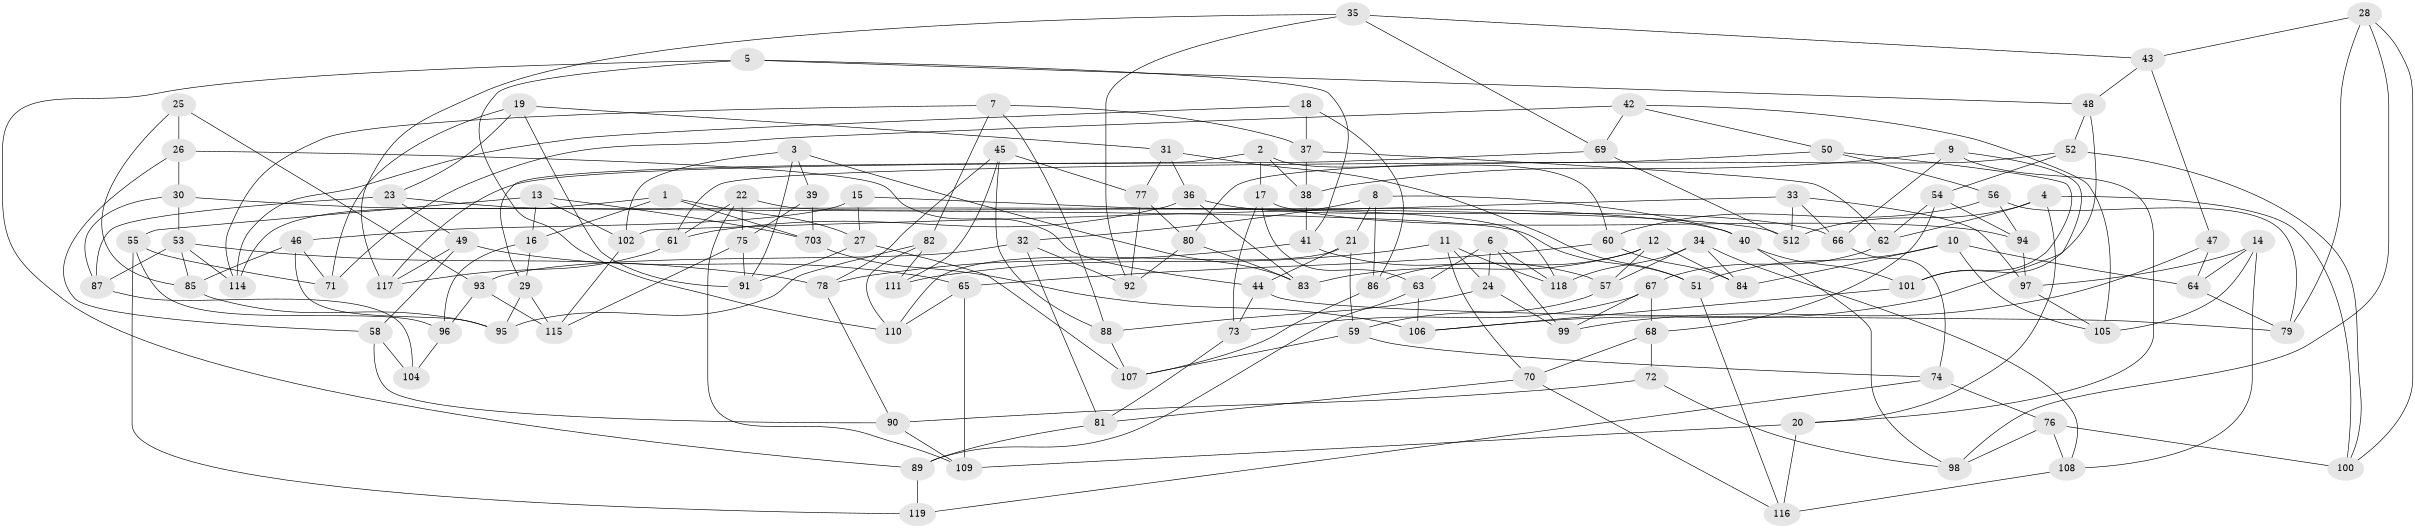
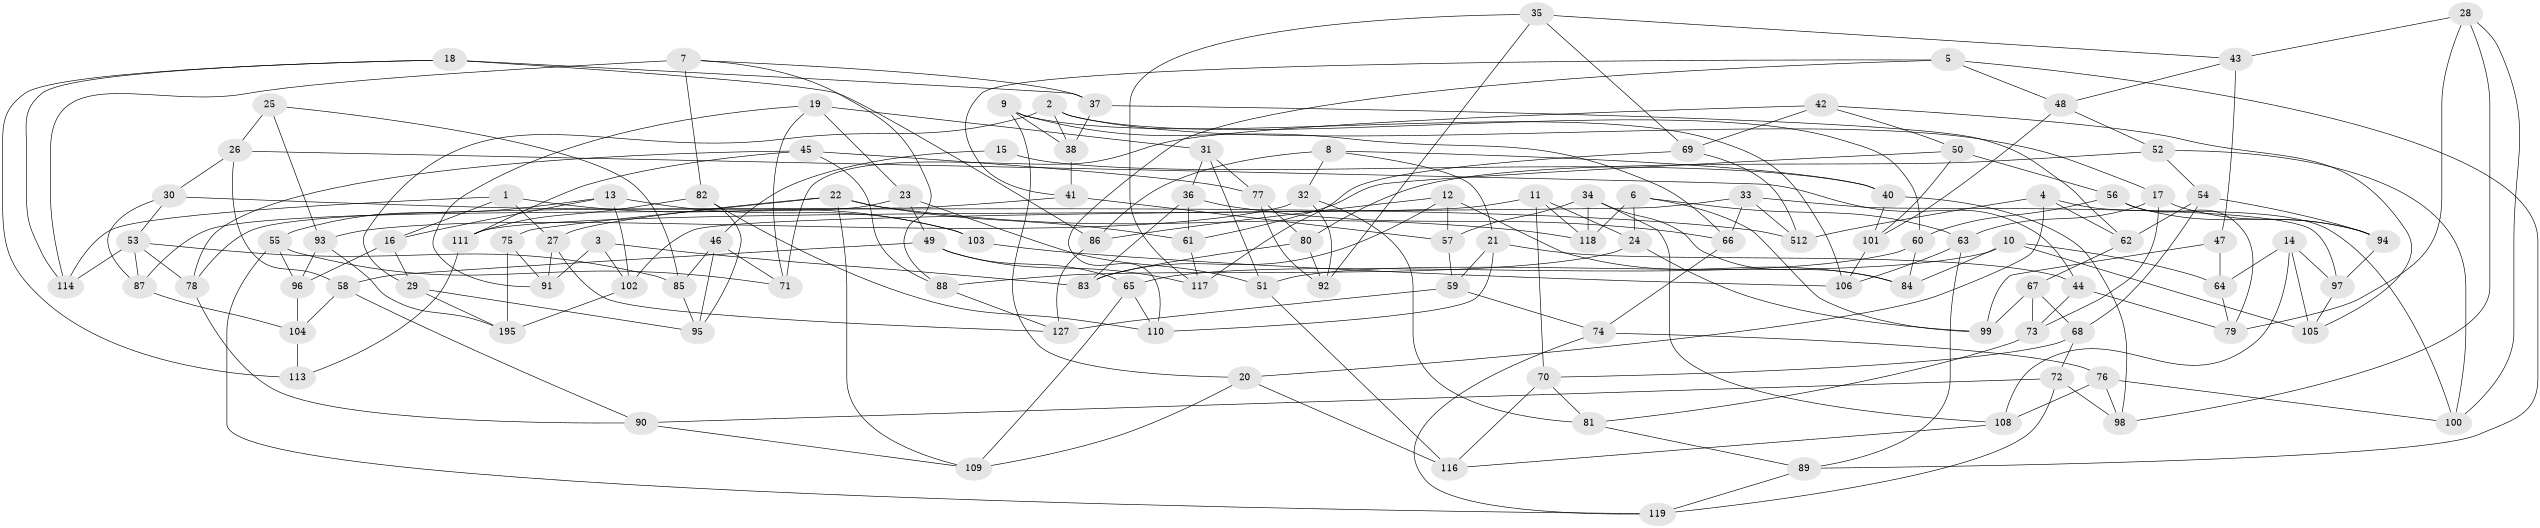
node "39": removed
edge "15" -- "27": now "22" -- "27"
node "703": label "703" -> "103"
node "115": label "115" -> "195"
node "113": added
node "107": label "107" -> "127"
edge "72" -- "119": added
